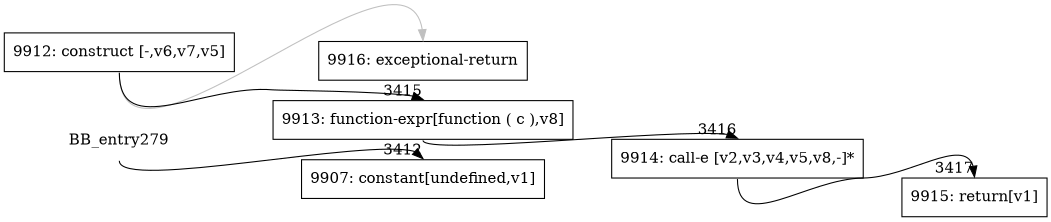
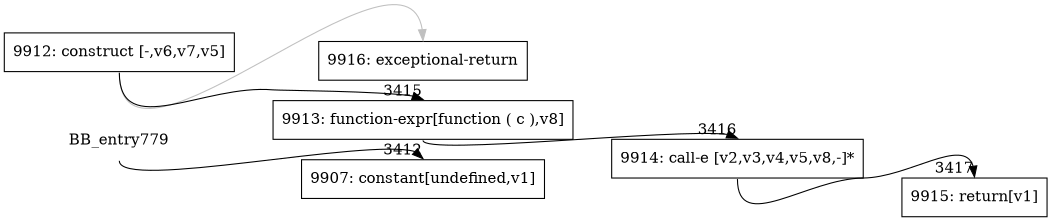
node "BB_entry279": label "BB_entry279" -> "BB_entry779"
